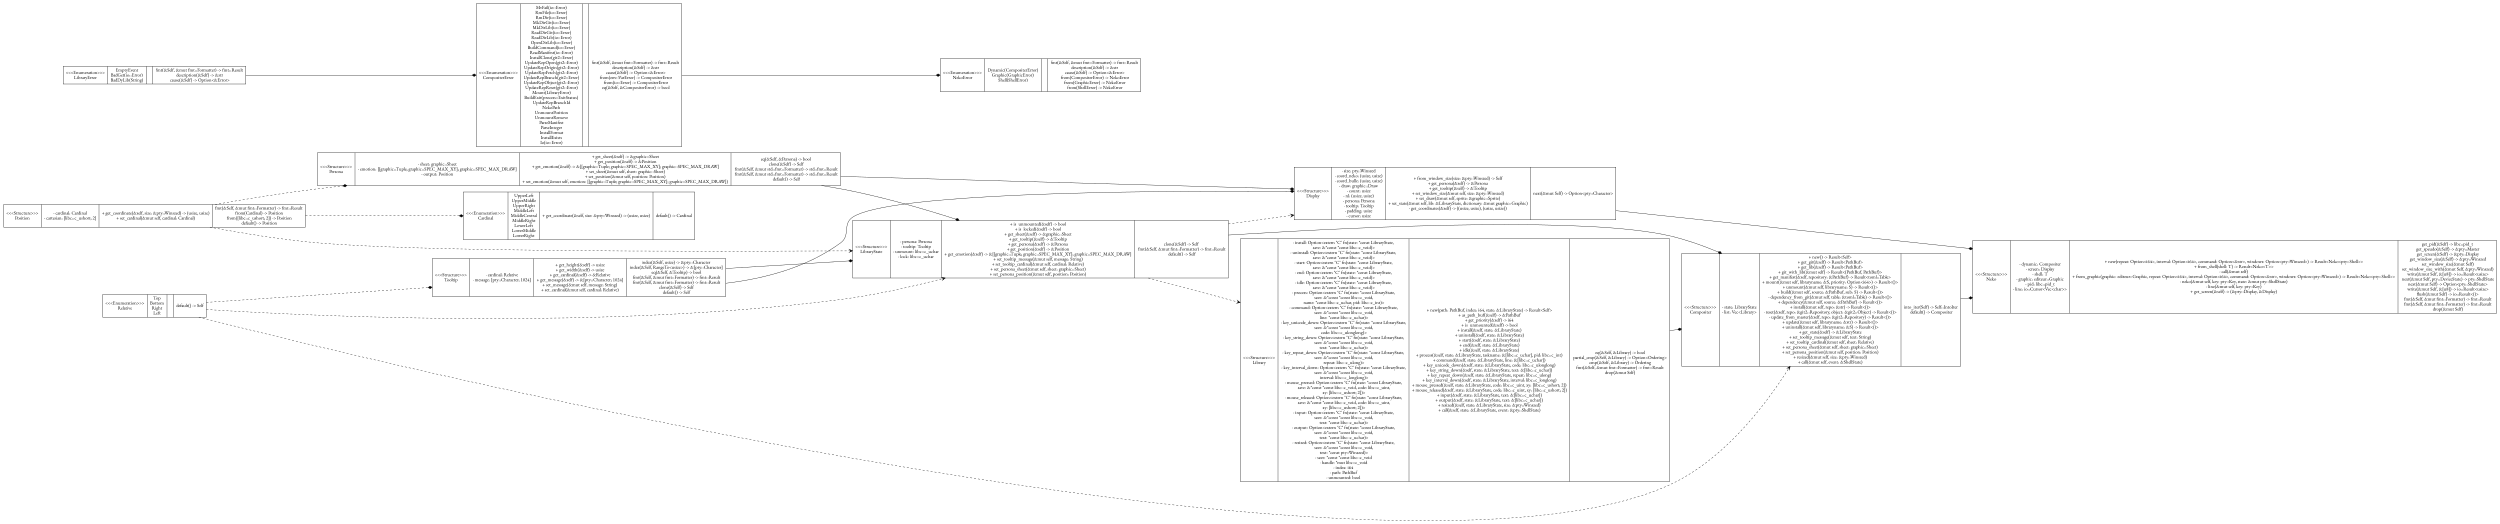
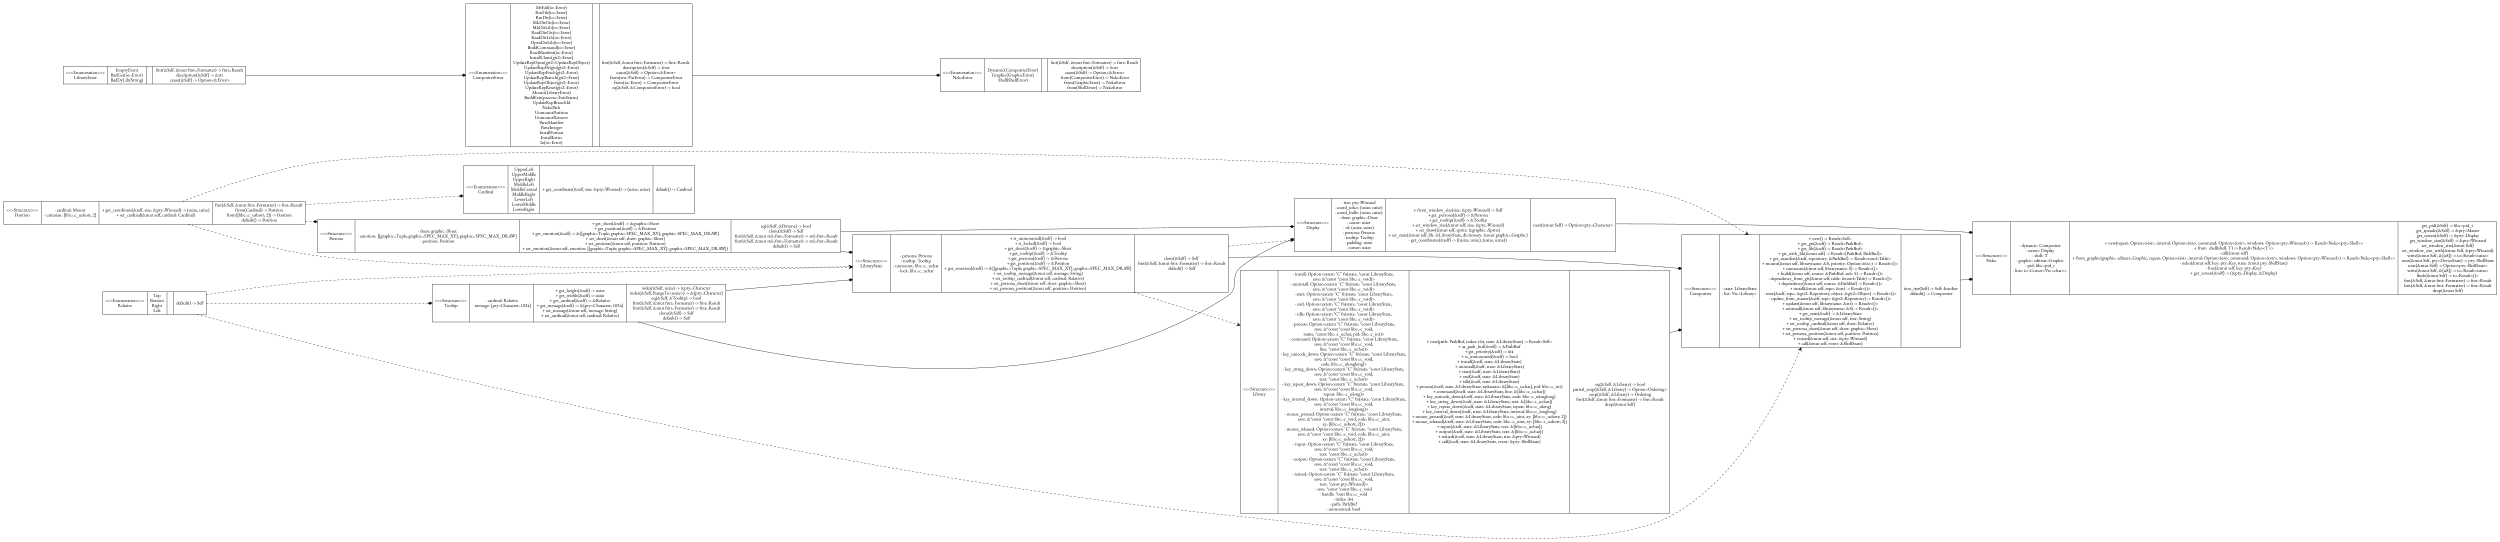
node "CompositerError": text "UpdateRepOpen(git2::Error)" -> "UpdateRepOpen(git2::UpdateRepObject)"
edge "Position" -> "Compositer": added
node "Persona": text "- output: Position" -> "- position: Position"
node "Position": text "- cardinal: Cardinal" -> "- cardinal: Mount"
